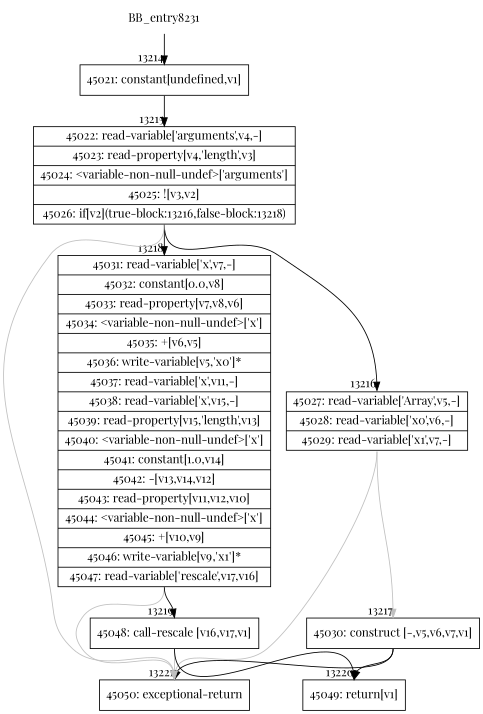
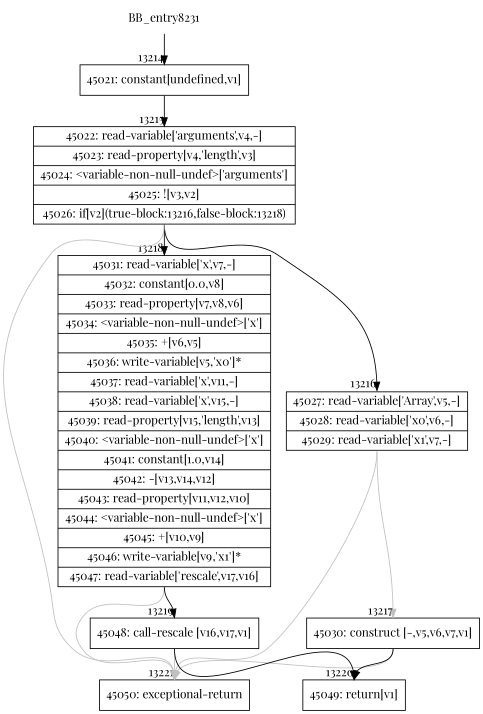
edge "45030: construct [-,v5,v6,v7,v1]" -> "45050: exceptional-return": color black -> gray
